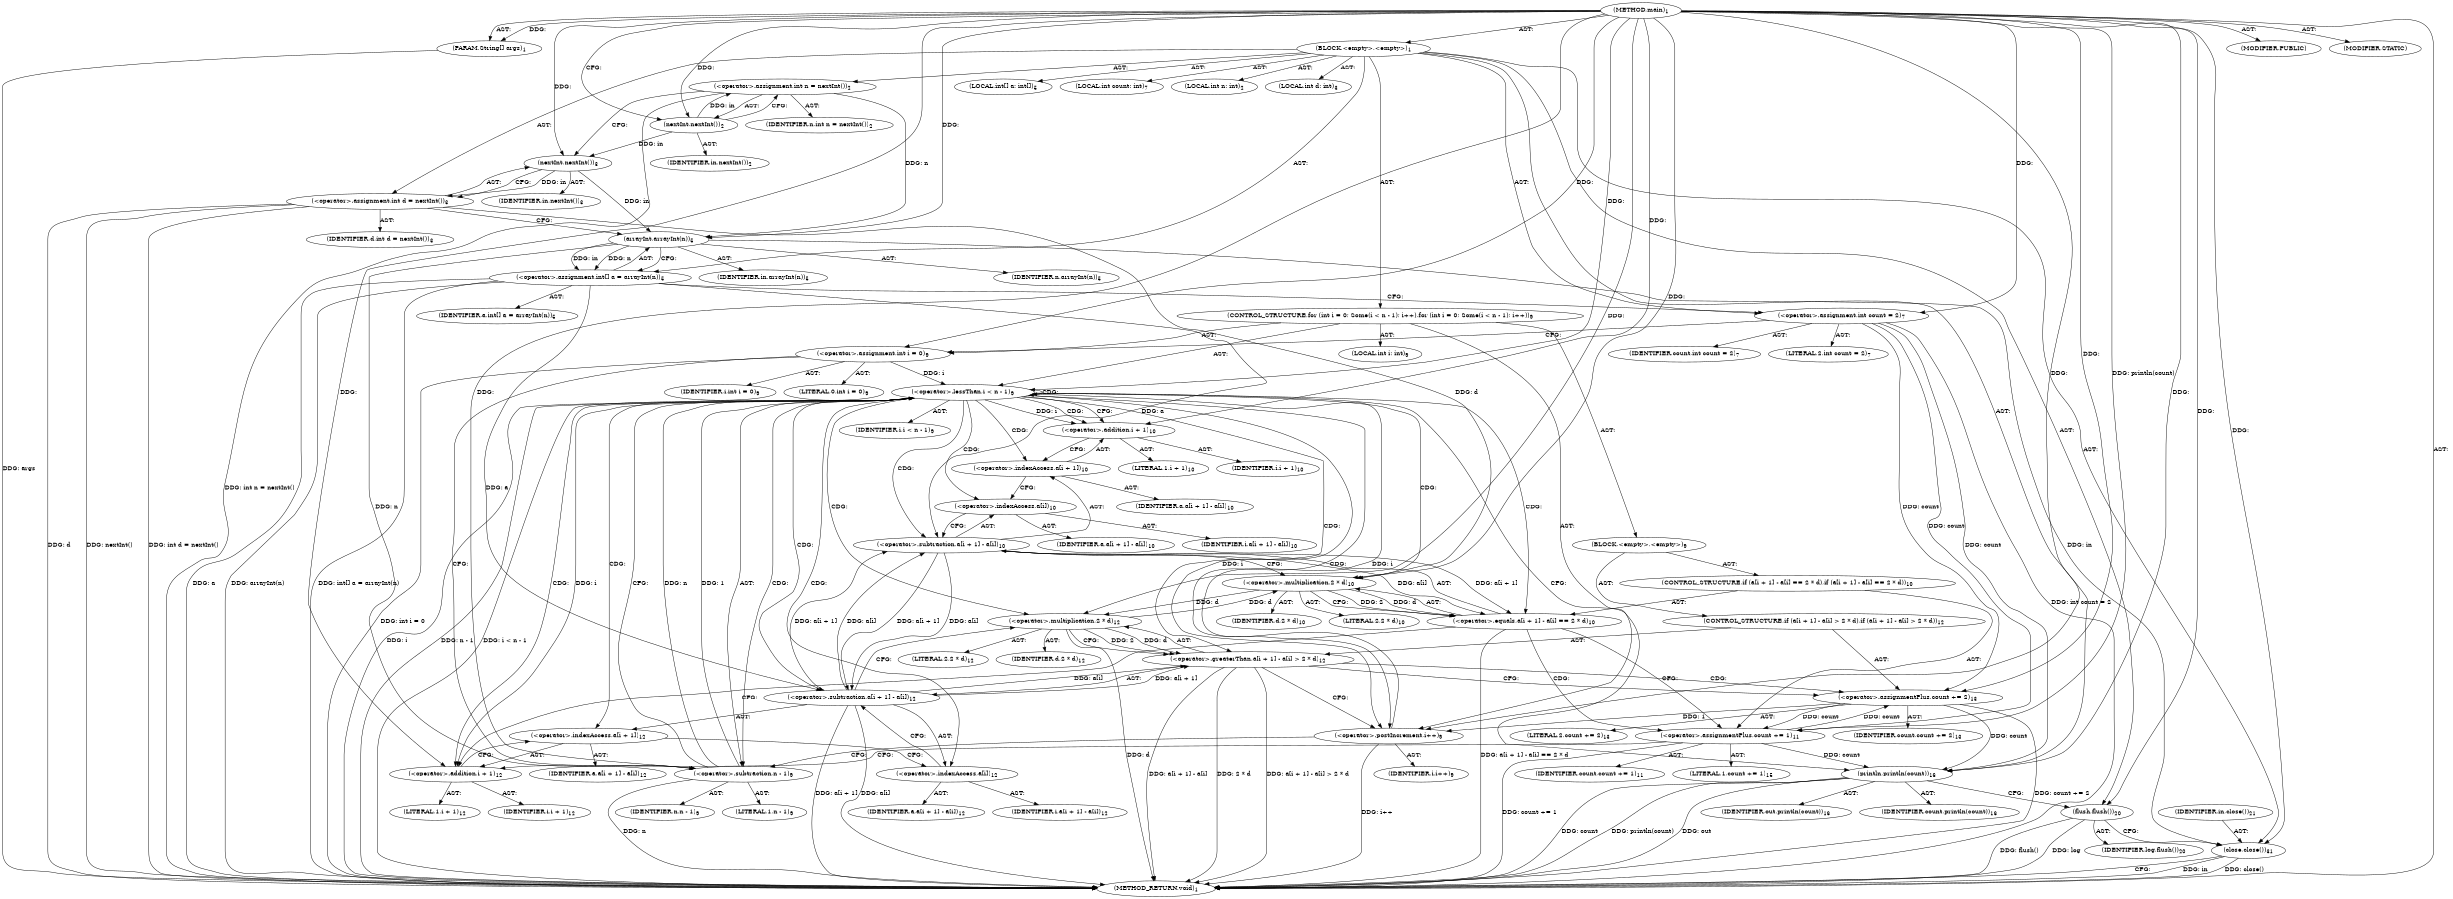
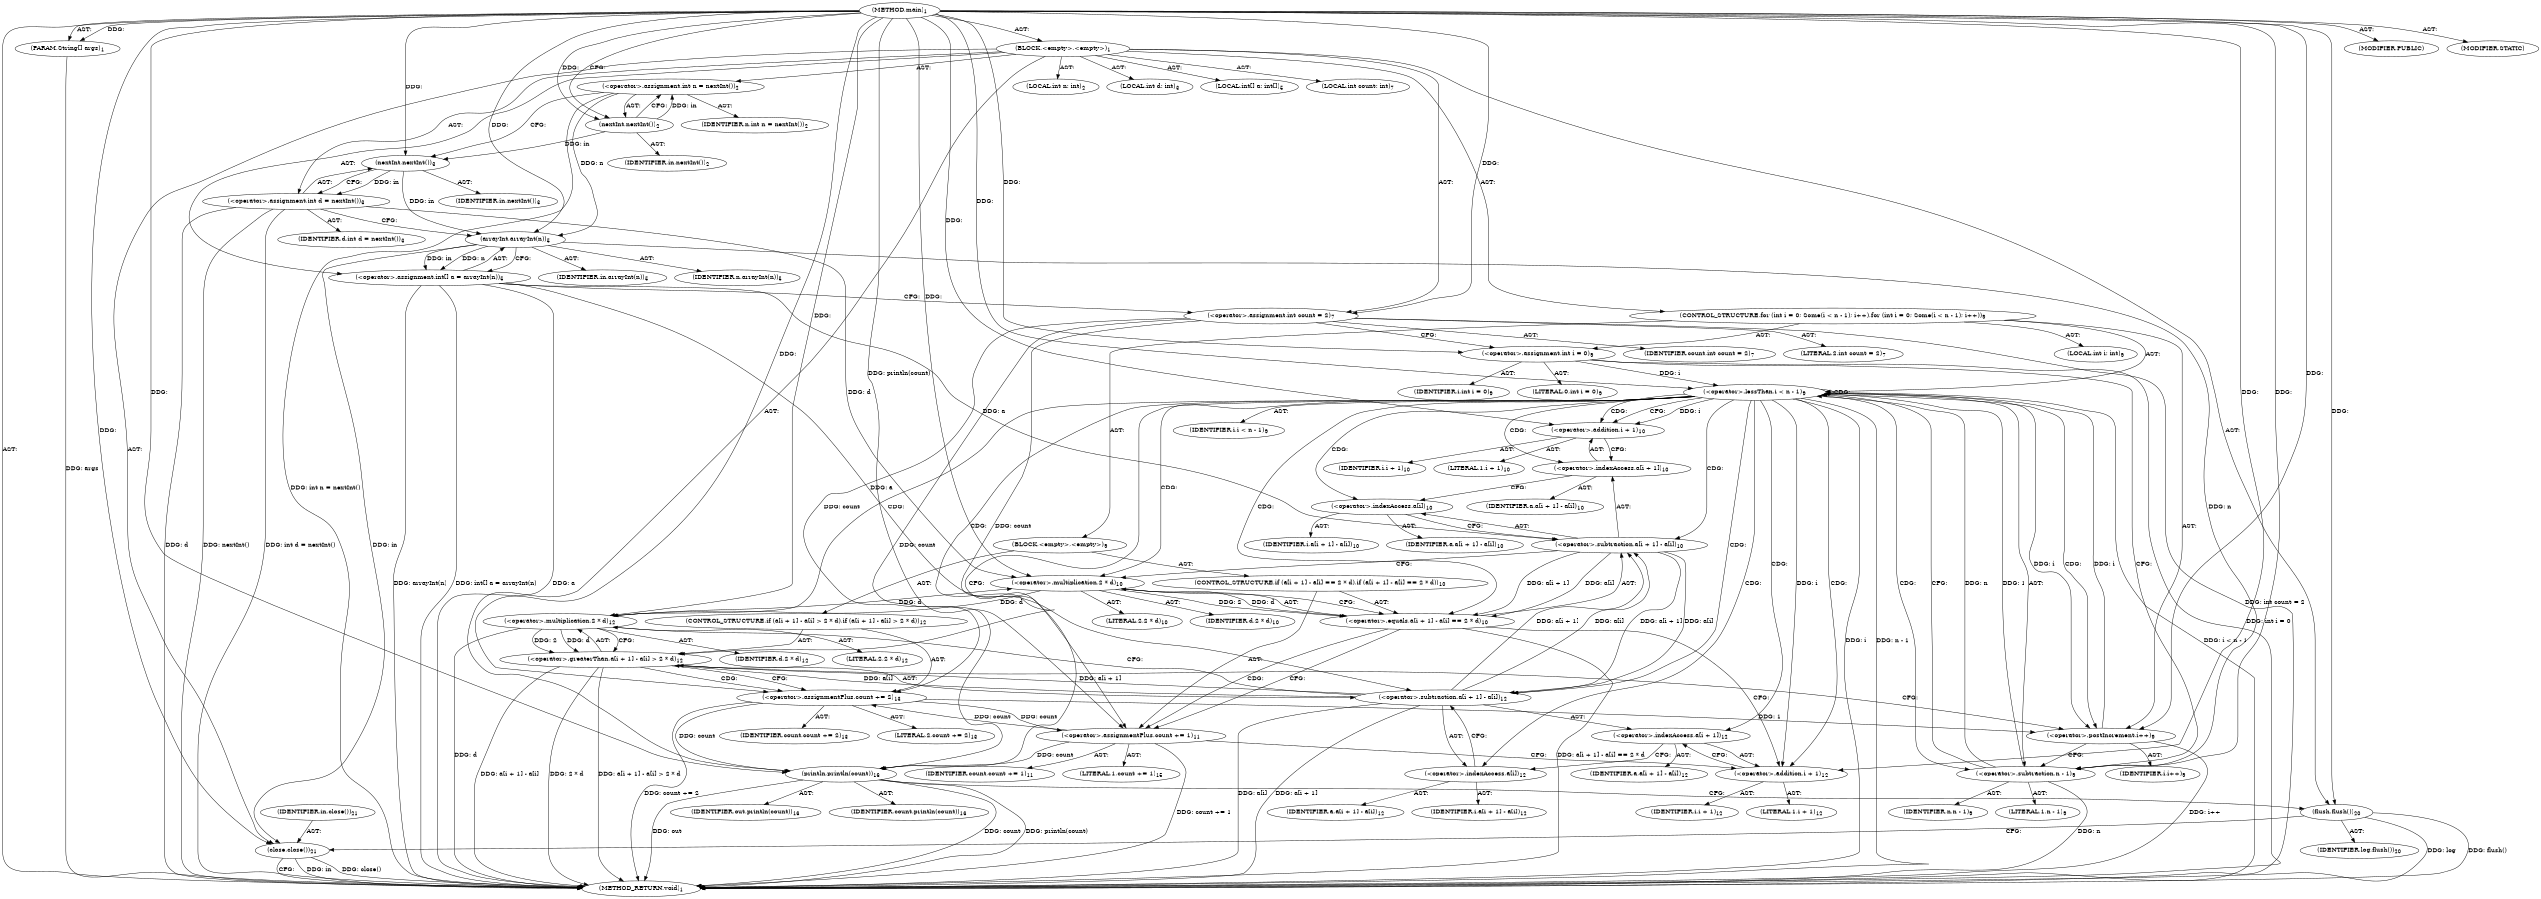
node "(IDENTIFIER,a,int[] a = arrayInt(n))": removed
node "(close,close())": text "31" -> "21"
